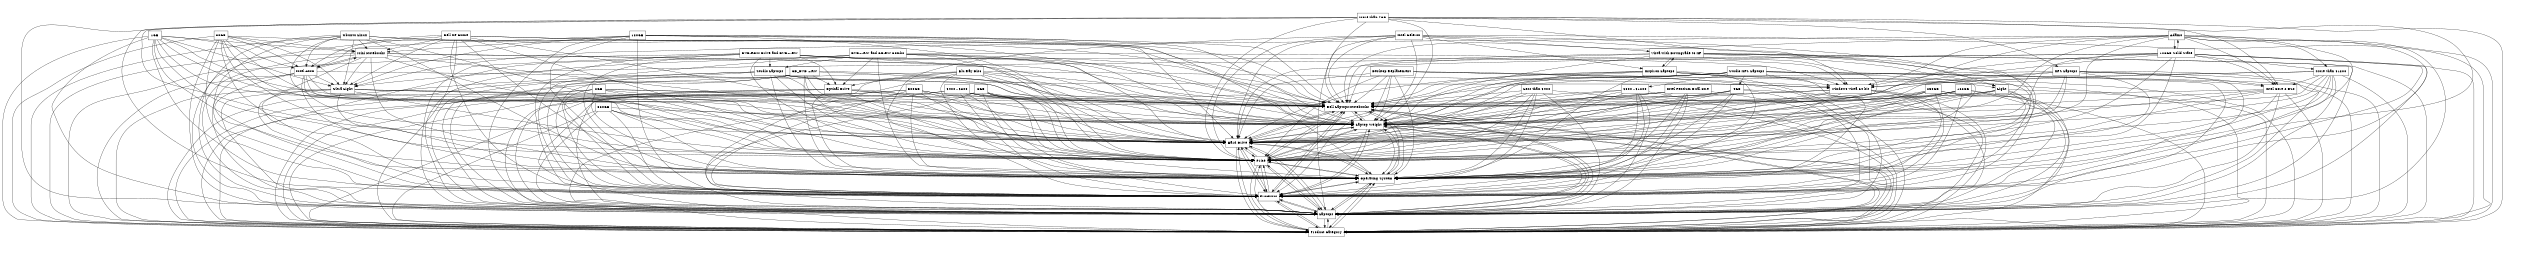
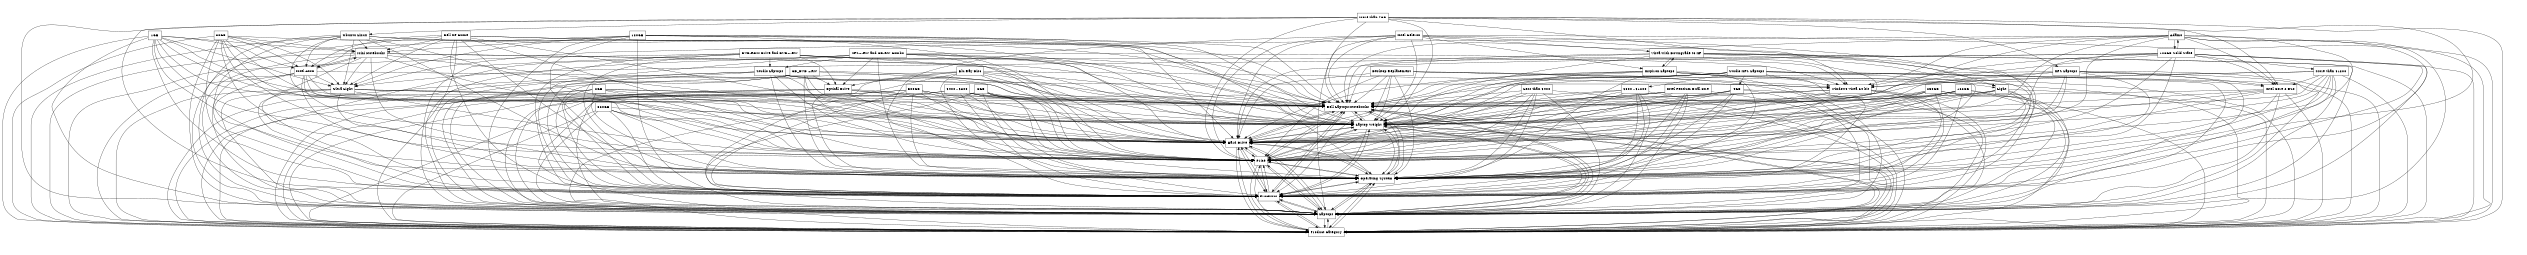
edge "Adamo" -> "More than $1200": removed
edge "More than 7GB" -> "Hard Drive": now "More than 7GB" -> "Ubuntu Linux"
node "DVD+-RW and CD-RW Combo": label "DVD+-RW and CD-RW Combo" -> "XPS+-RW and CD-RW Combo"
edge "DVD-ROM Drive and DVD+-RW" -> "Price": removed
